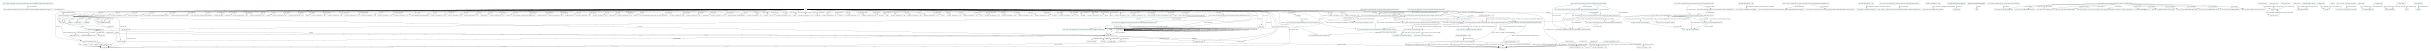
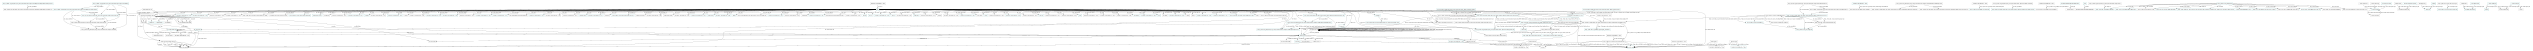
edge "30bdac6dcc0d46aed278099630058852" -> ":TRS": reversed
edge ":inTimePosition" -> ":intervalDisjoint": now ":intervalBefore" -> ":intervalDisjoint"
edge "NULL" -> "59c96841:1844f006f2a:-7fea": reversed
